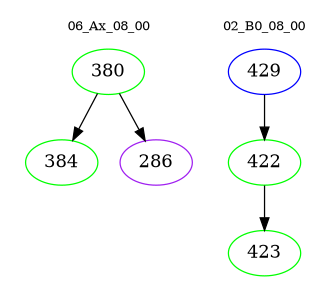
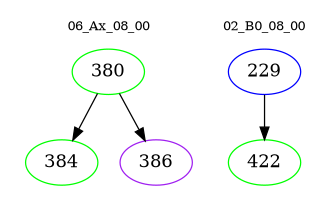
node "429": label "429" -> "229"
node "286": label "286" -> "386"
node "423": removed
